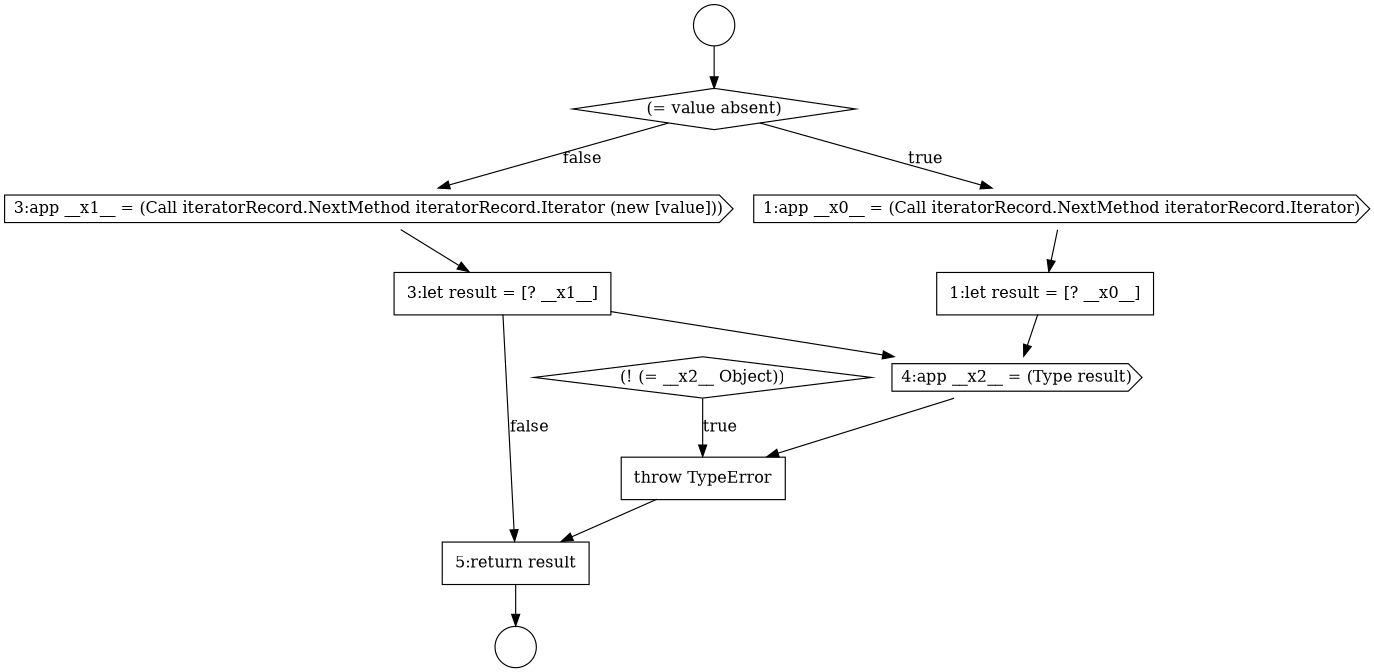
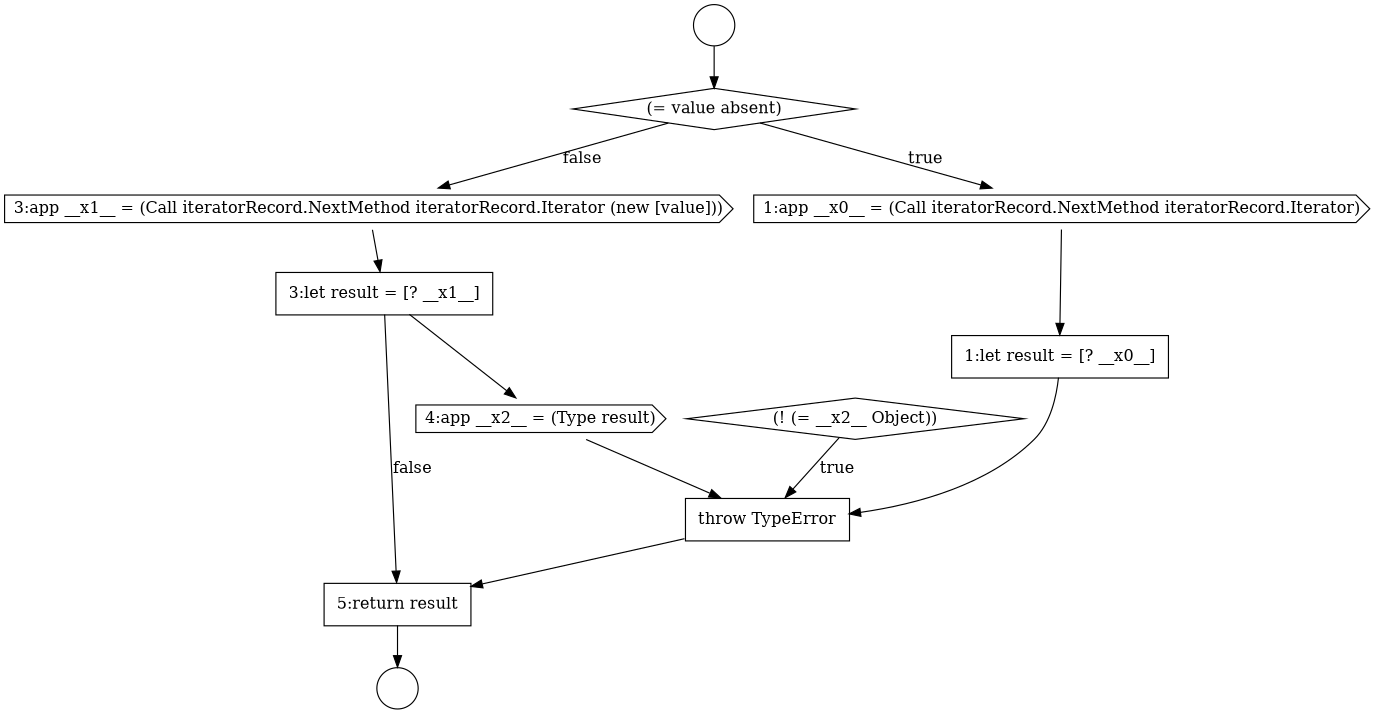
edge "1:let result = [? __x0__]" -> "4:app __x2__ = (Type result)": now "1:let result = [? __x0__]" -> "throw TypeError"
